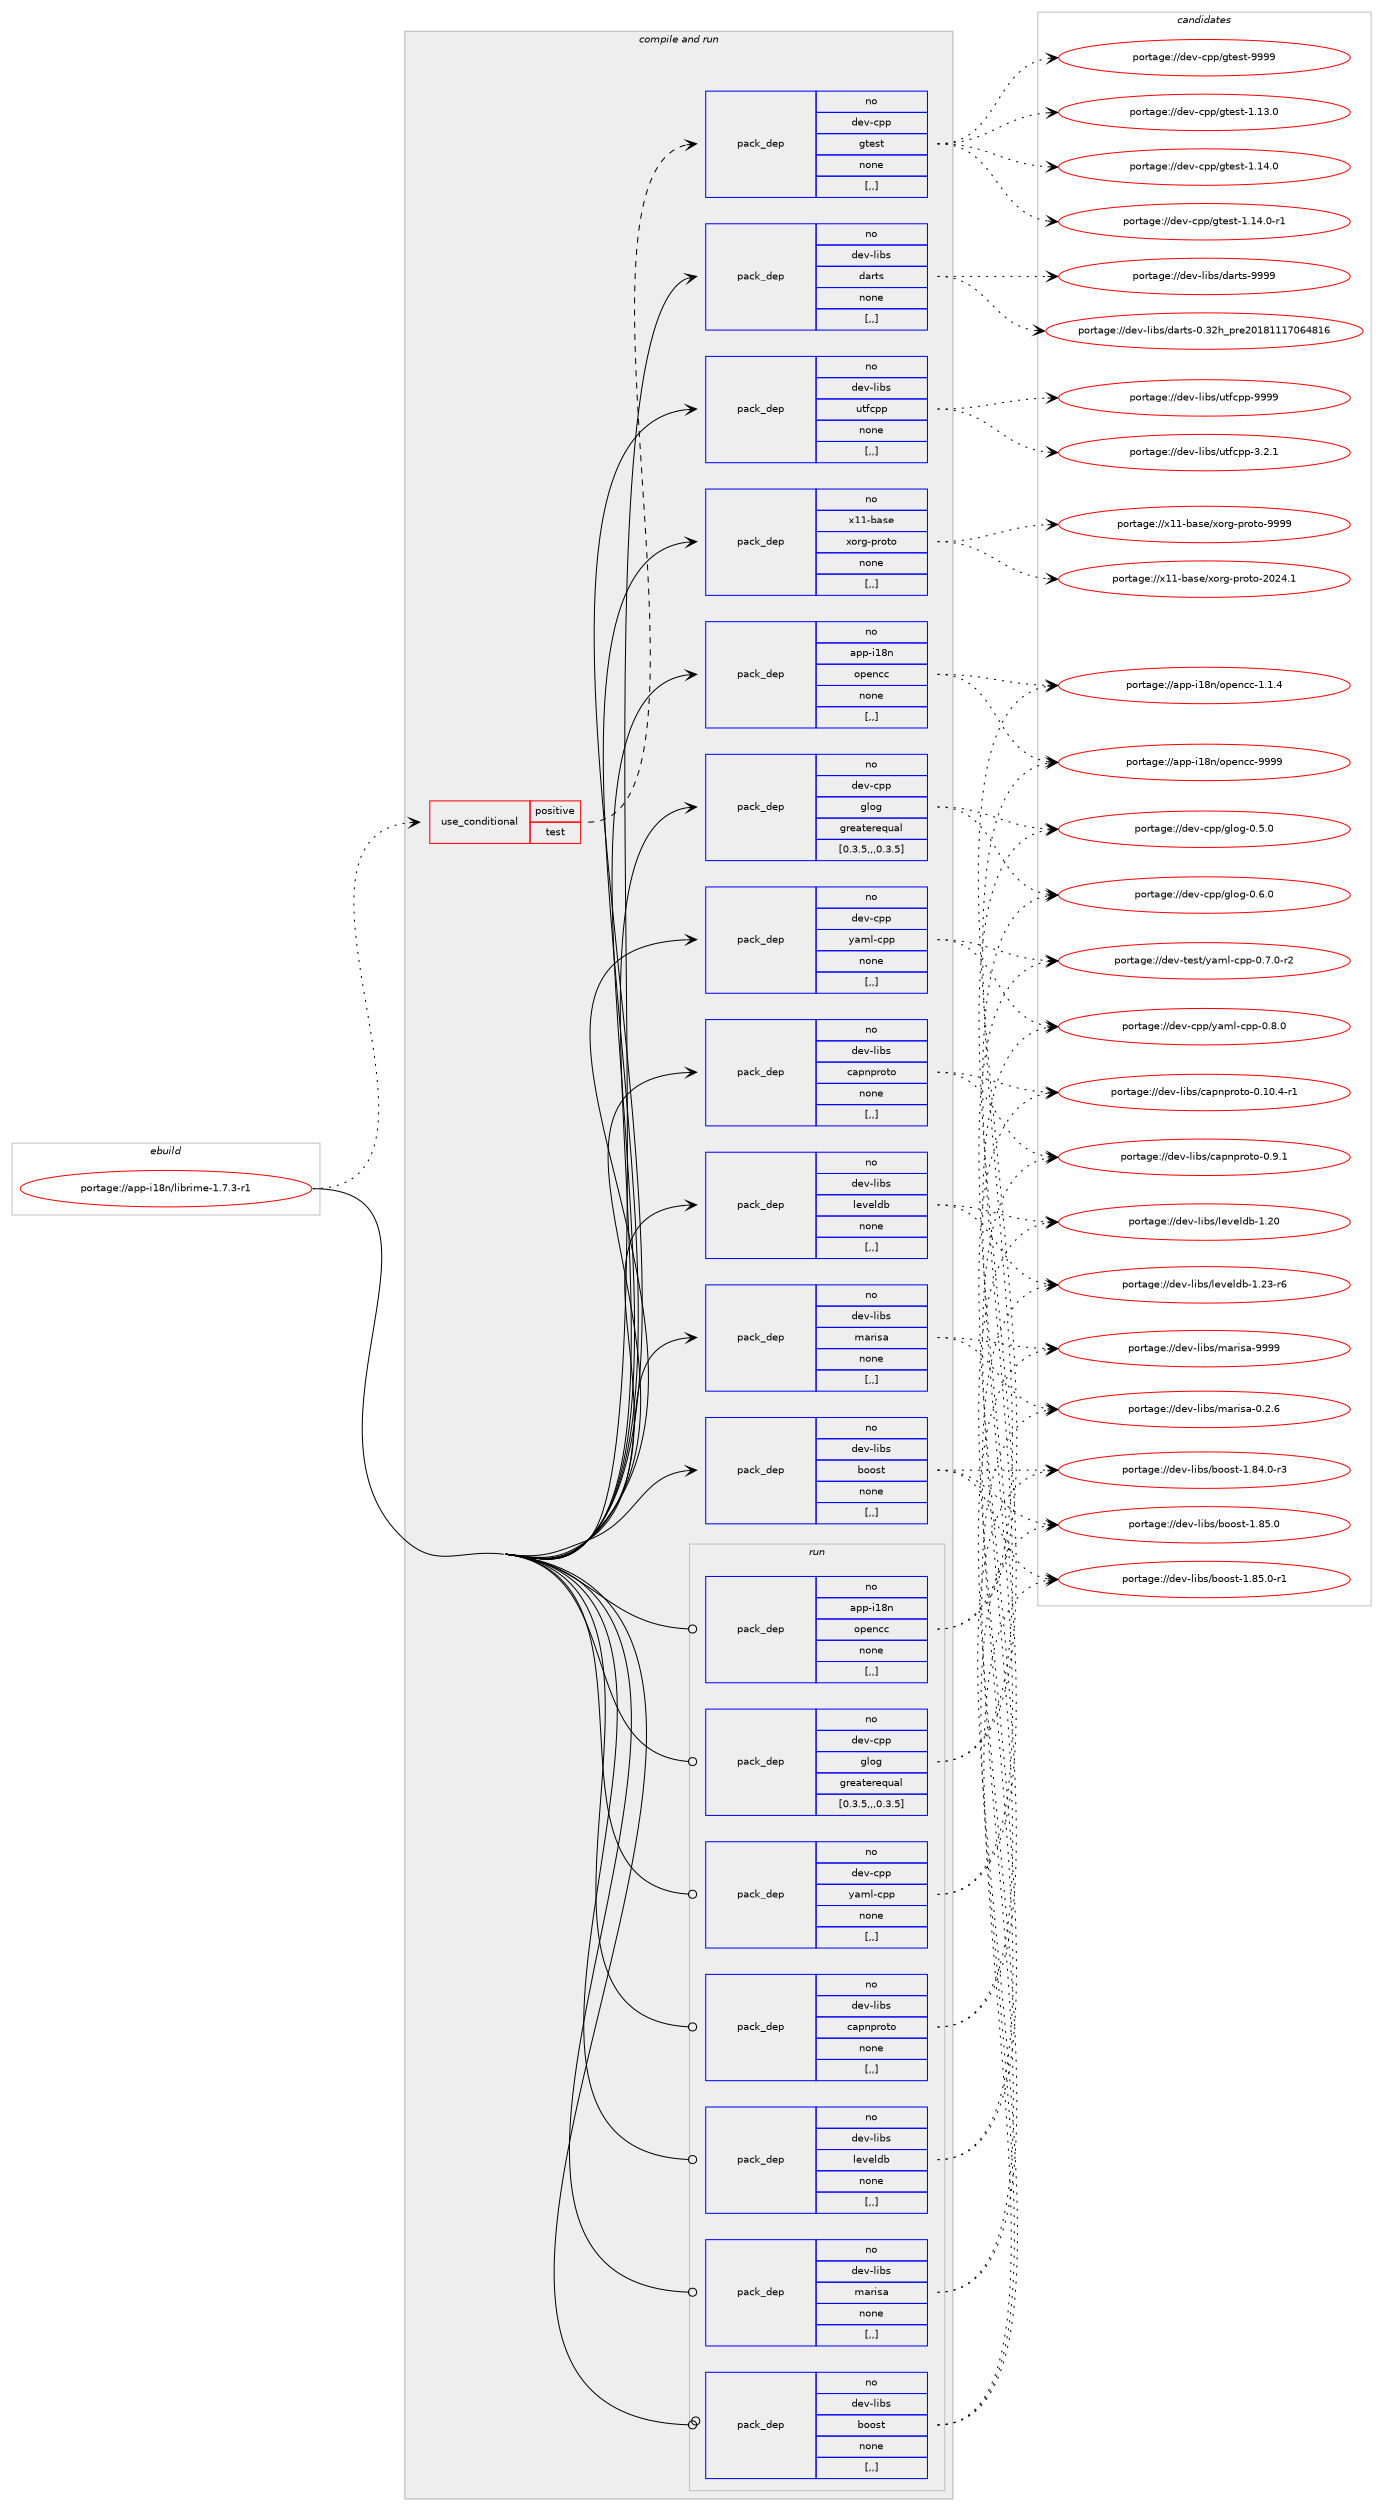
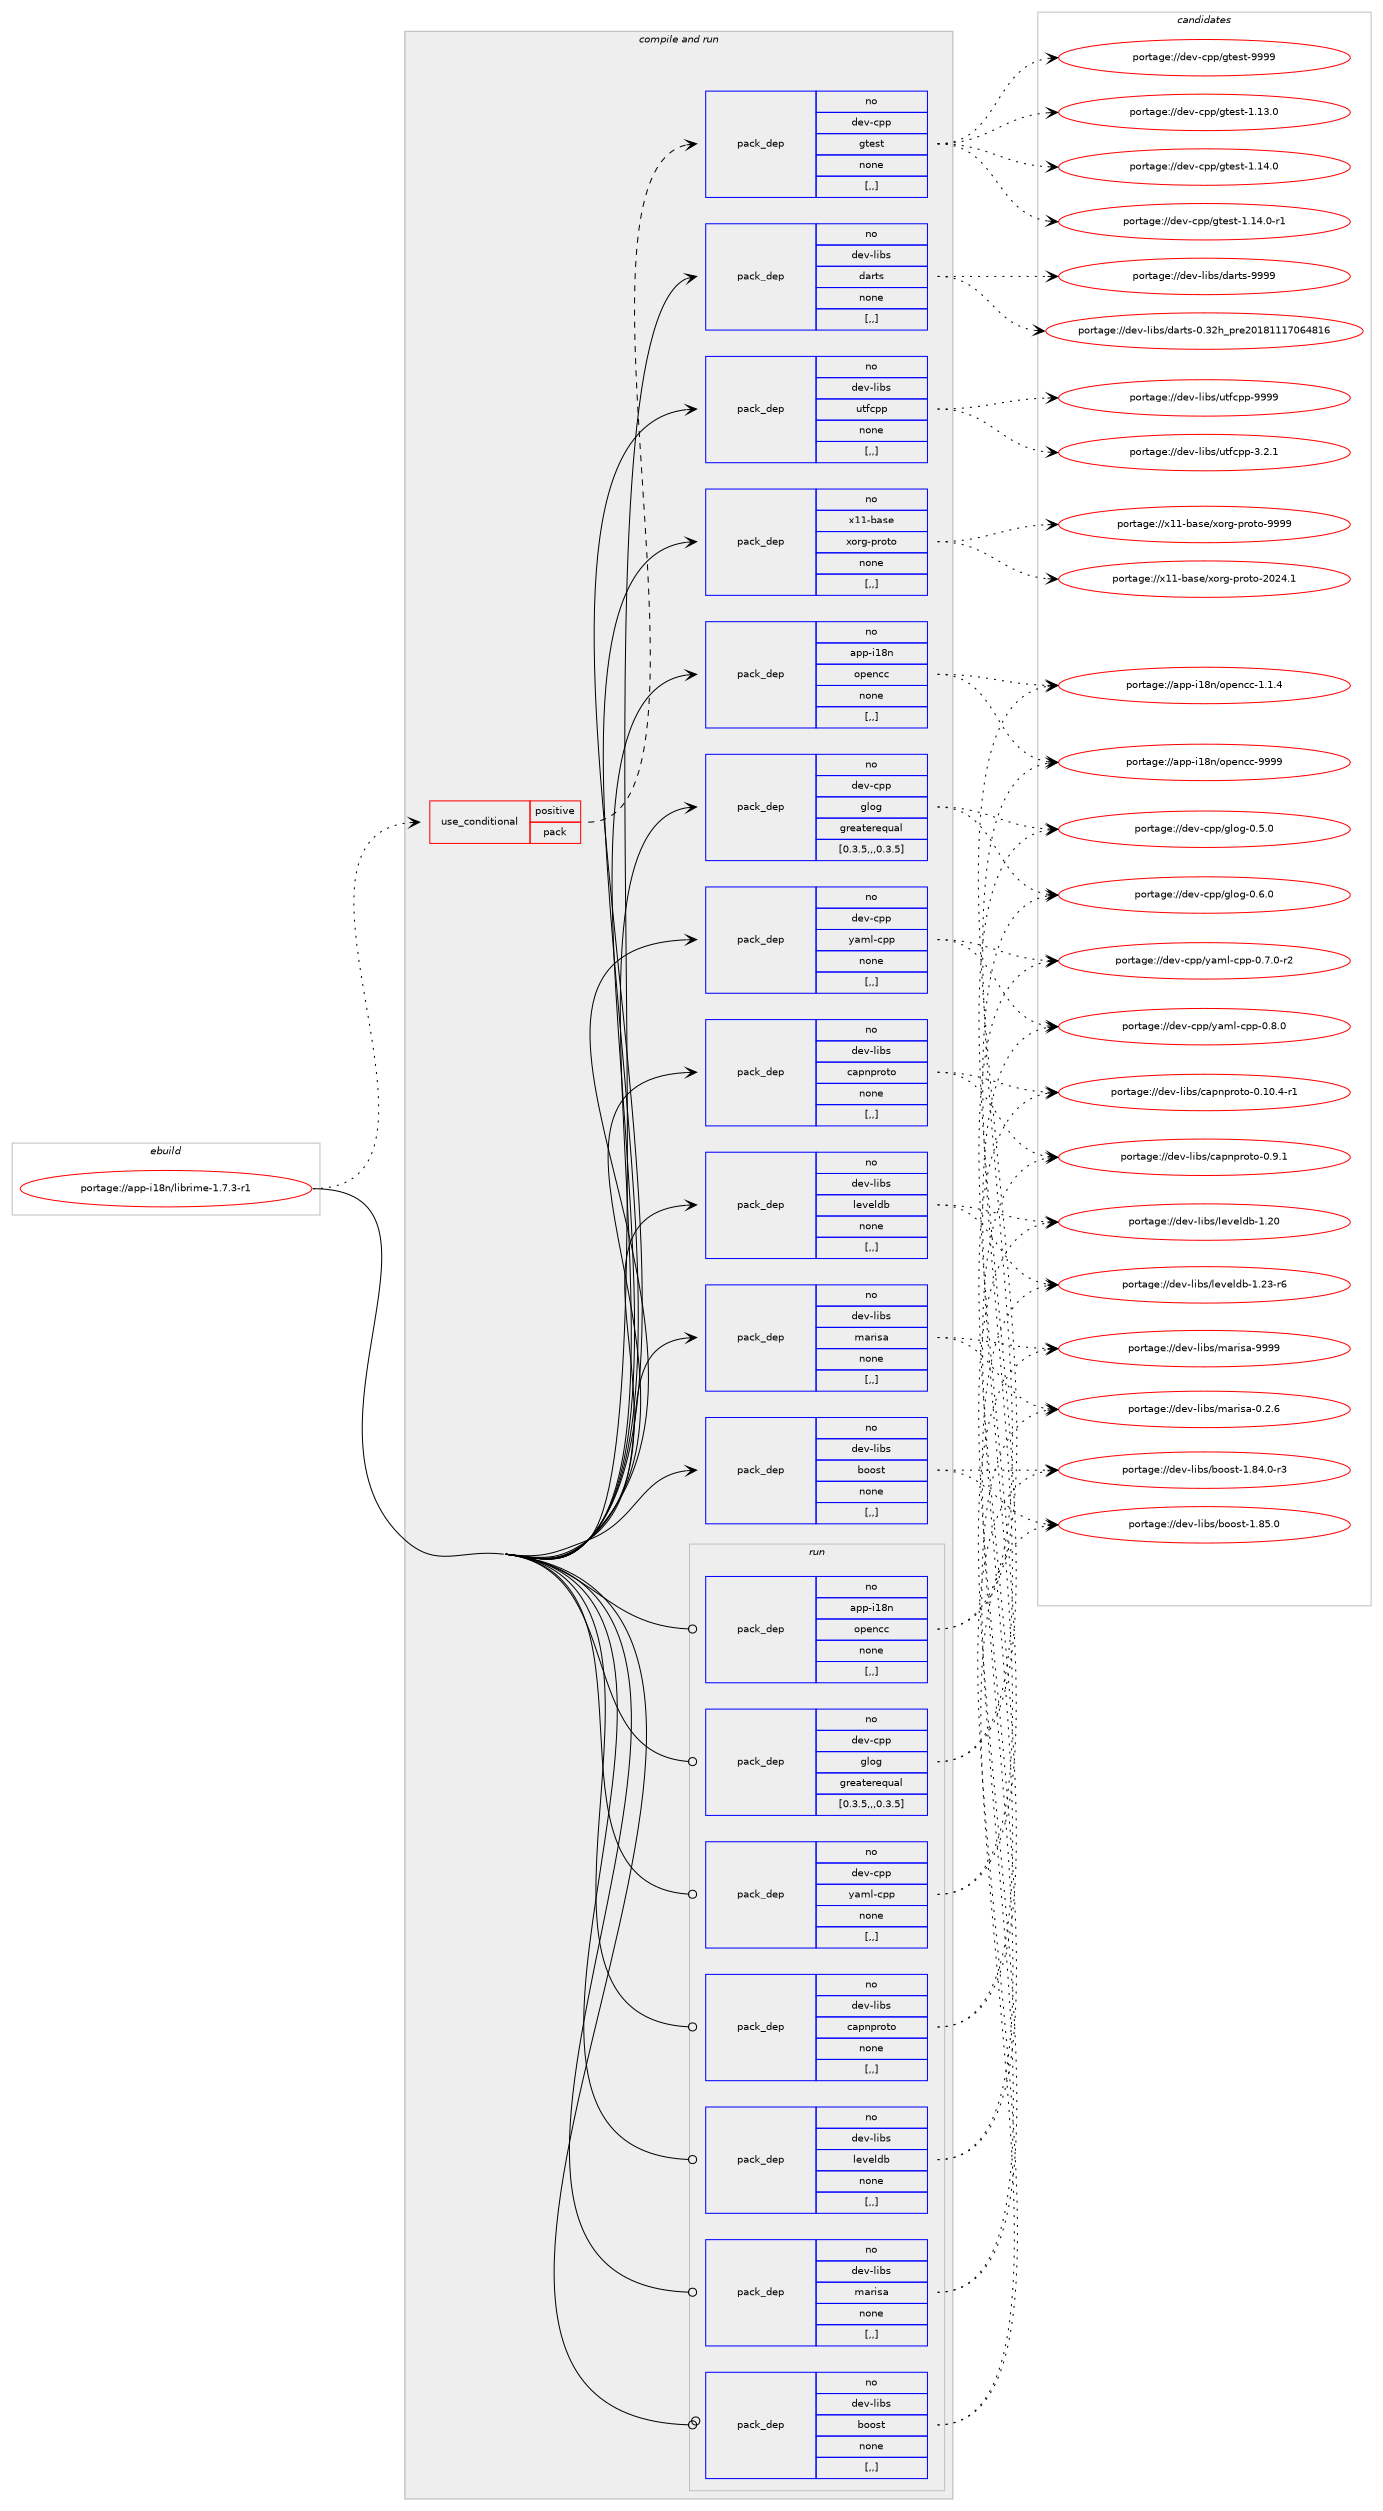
node "use_conditional": text "test" -> "pack"
node "portage://dev-test/yaml-cpp-0.7.0-r2": label "portage://dev-test/yaml-cpp-0.7.0-r2" -> "portage://dev-cpp/yaml-cpp-0.7.0-r2"
node "portage://dev-libs/boost-1.85.0-r1": removed
